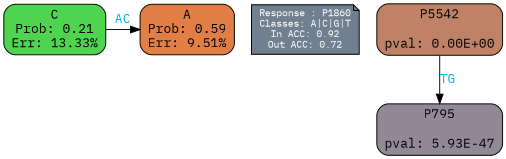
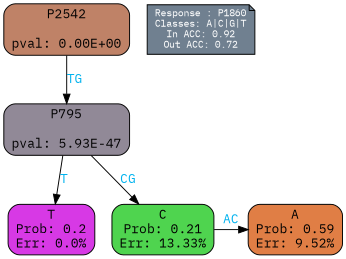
node "A Prob: 0.59 Err: 9.51%": label "A Prob: 0.59 Err: 9.51%" -> "A Prob: 0.59 Err: 9.52%"
node "P5542 pval: 0.00E+00": label "P5542 pval: 0.00E+00" -> "P2542 pval: 0.00E+00"
edge "P795 pval: 5.93E-47" -> "C Prob: 0.21 Err: 13.33%": added, label "CG"
node "T Prob: 0.2 Err: 0.0%": added
